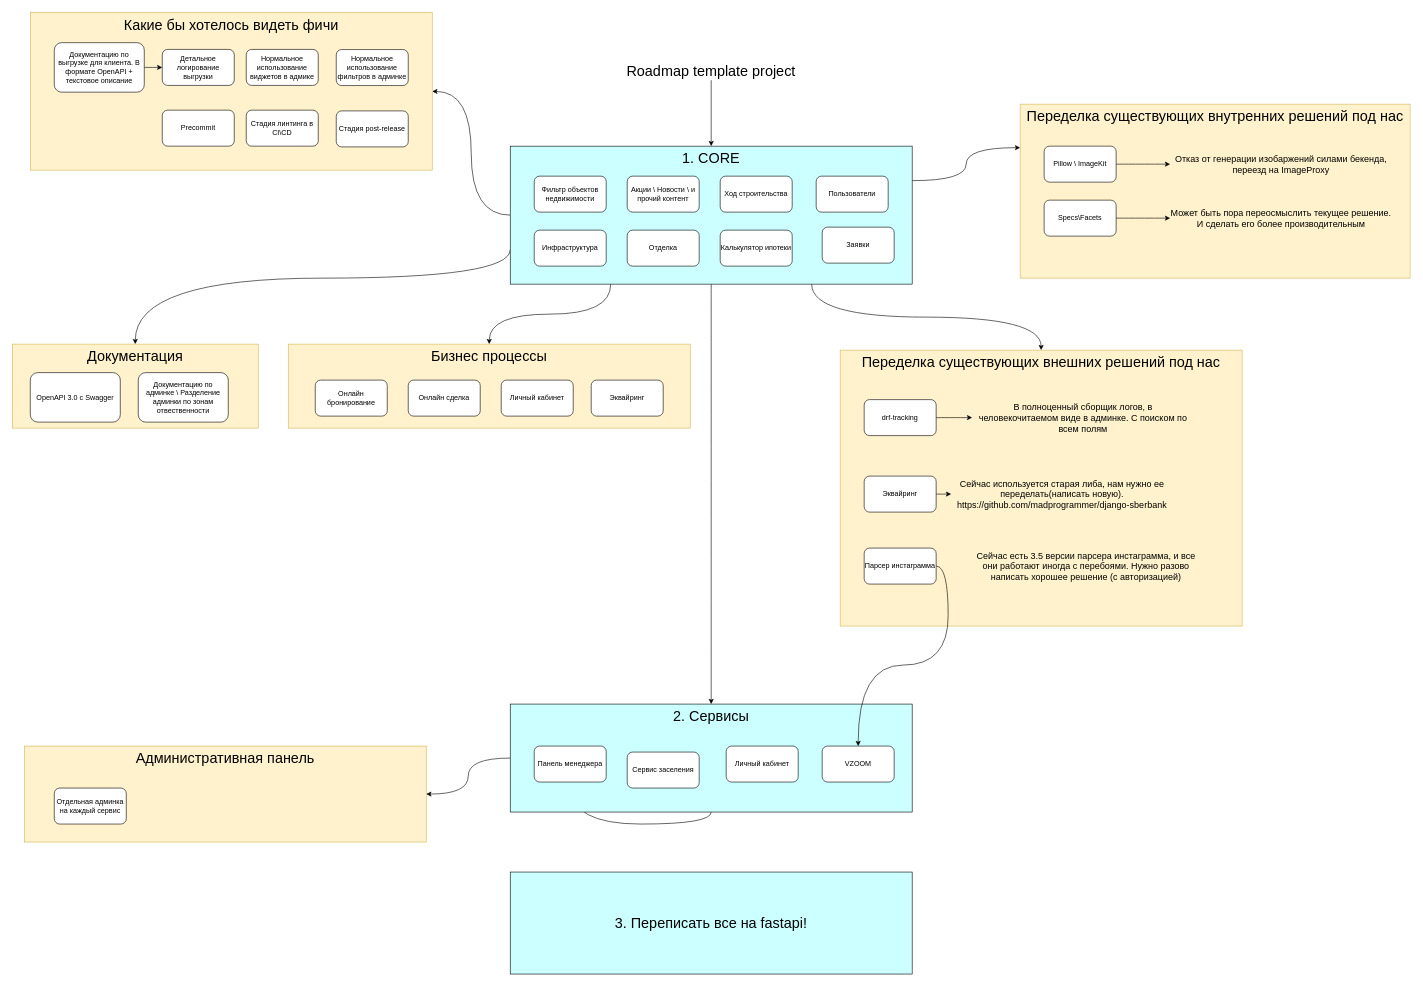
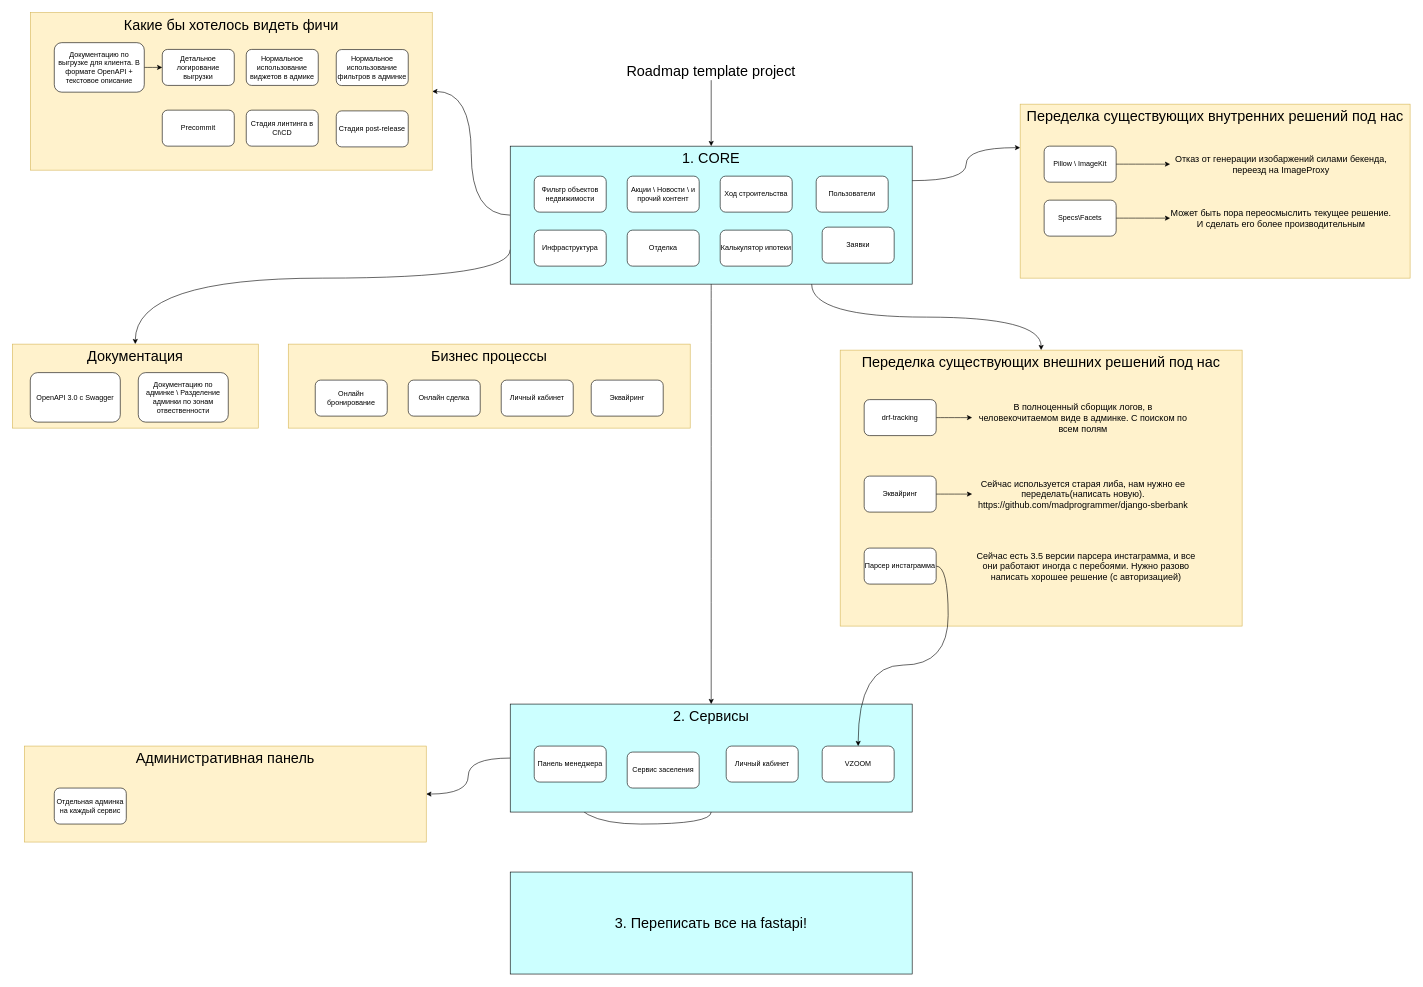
edge "1. CORE" -> "Бизнес процессы": removed
node "Сейчас используется старая либа, нам нужно ее переделать(написать новую). https://github.com/madprogrammer/django-sberbank": moved (1062, 494) -> (1083, 494)
